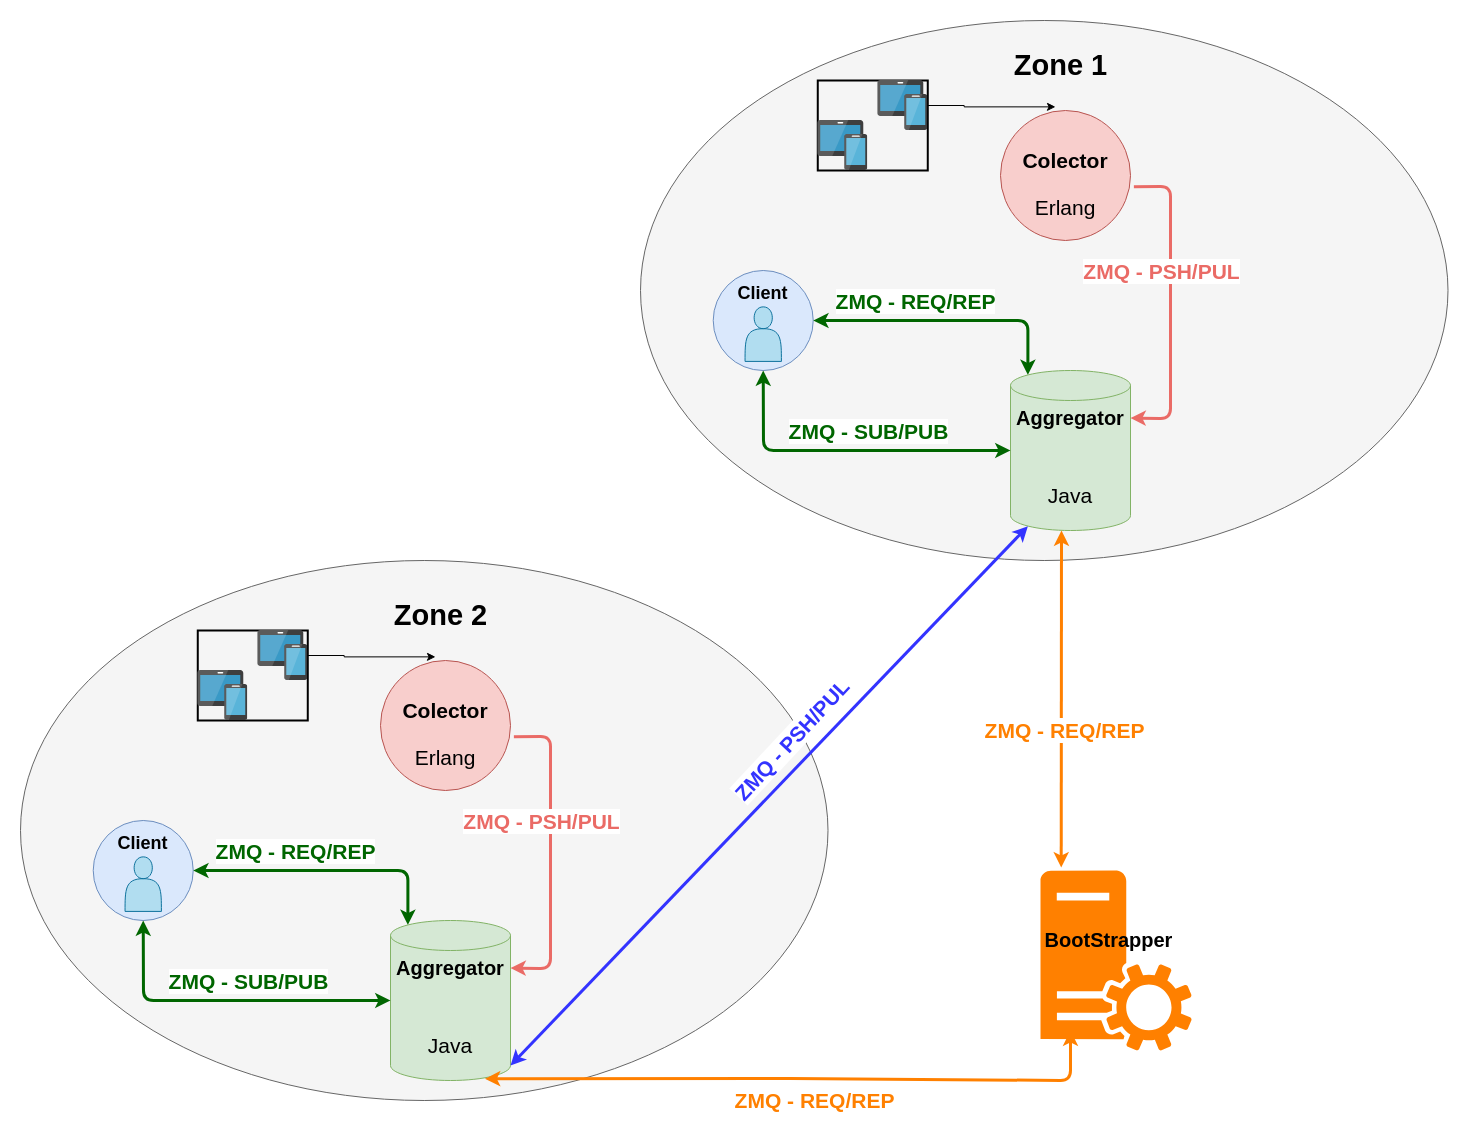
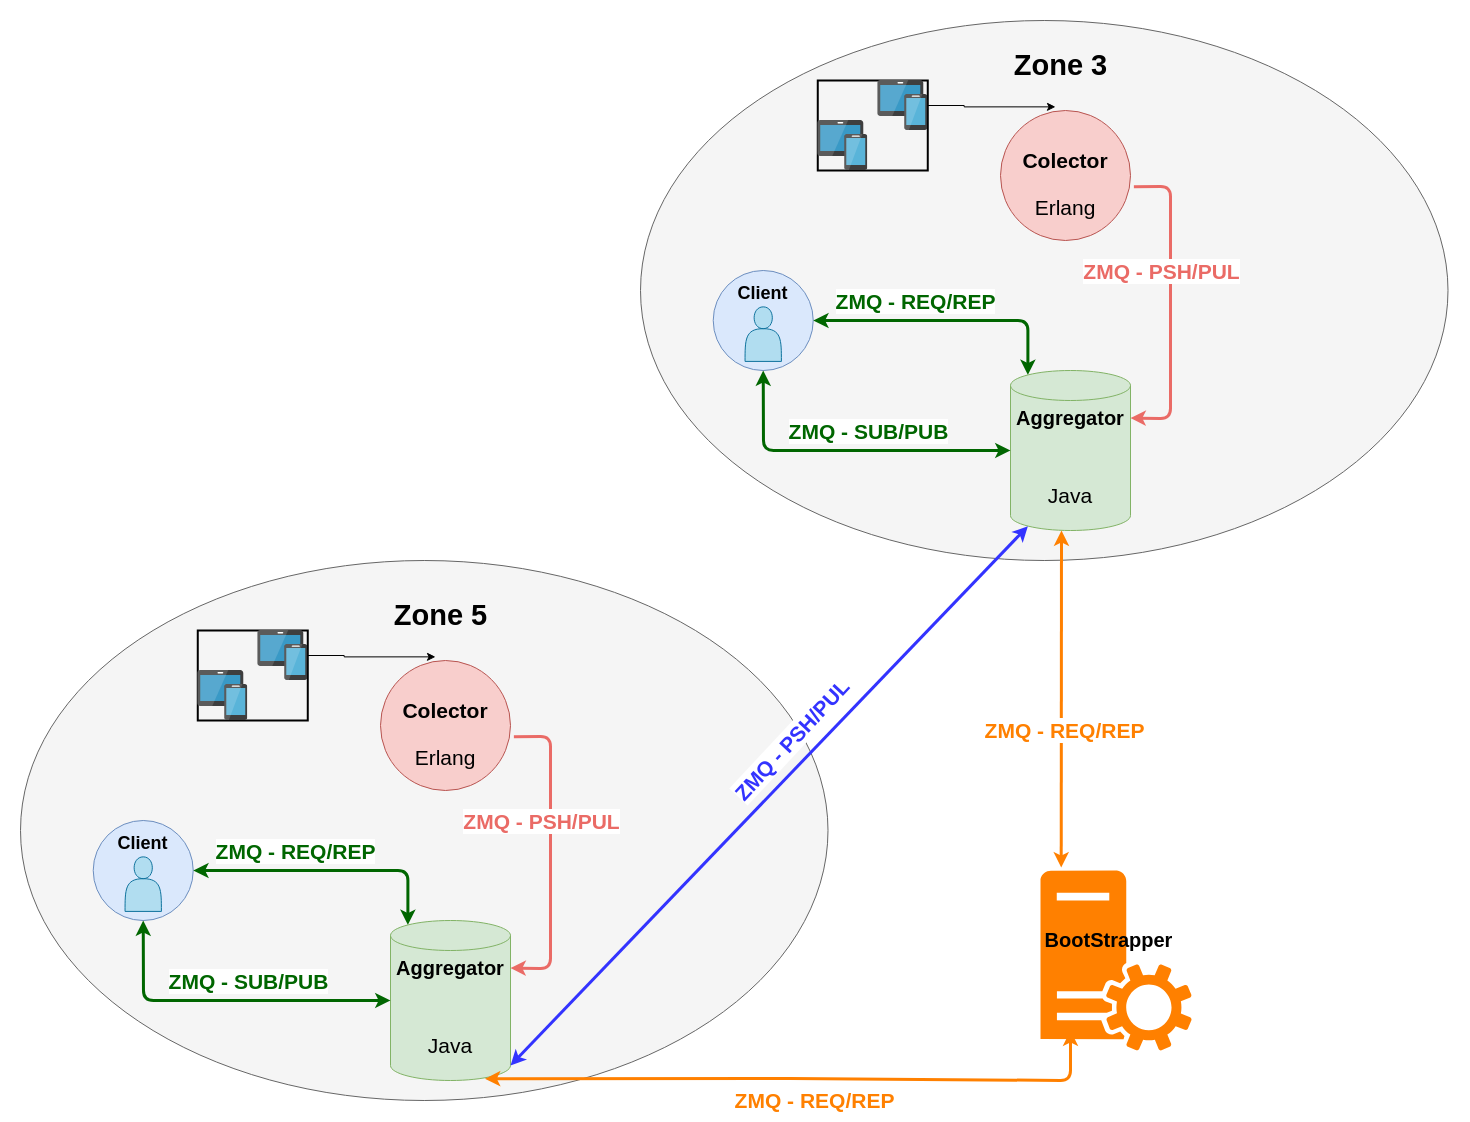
node "Zone 1": label "Zone 1" -> "Zone 3"
node "Zone 2": label "Zone 2" -> "Zone 5"
